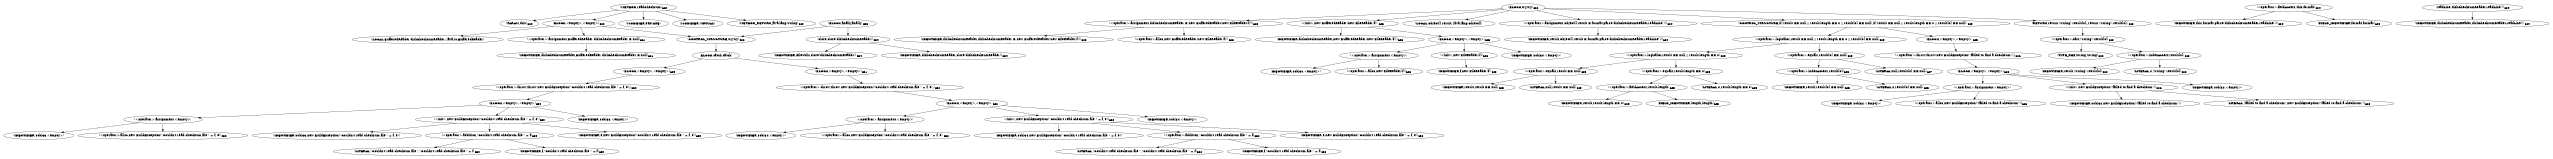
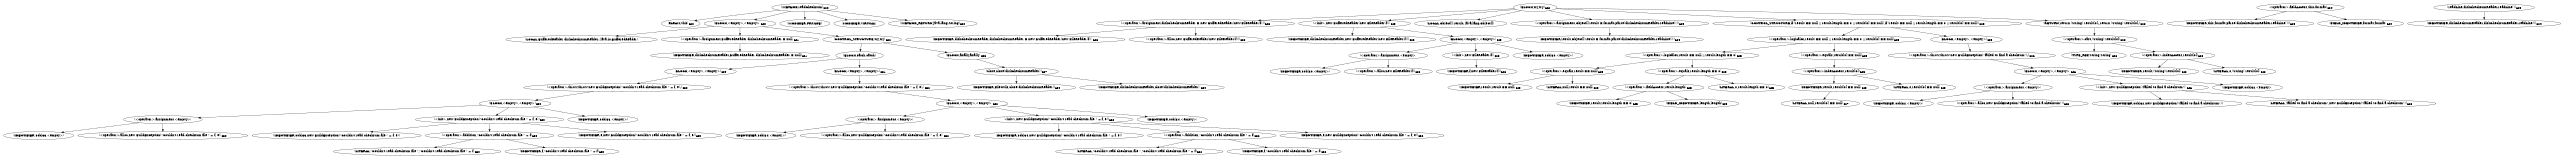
edge "(BLOCK,finally,finally)" -> "(CONTROL_STRUCTURE,try,try)": reversed
node "(close,close(diskChecksumReader))": text "634" -> "637"
edge "(<operator>.equals,result[0] == null)" -> "(LITERAL,null,result[0] == null)": now "(IDENTIFIER,result,result[0] == null)" -> "(LITERAL,null,result[0] == null)"
